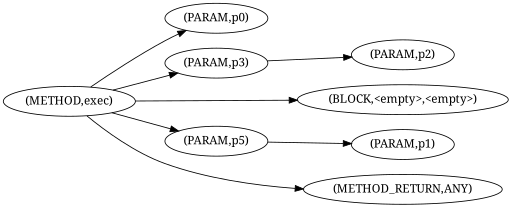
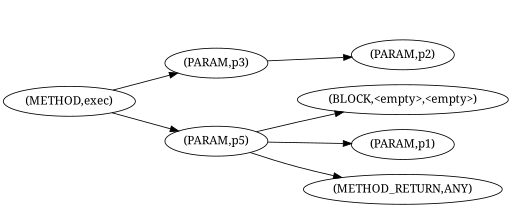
node "(PARAM,p0)": removed
edge "(METHOD,exec)" -> "(BLOCK,<empty>,<empty>)": now "(PARAM,p5)" -> "(BLOCK,<empty>,<empty>)"
edge "(METHOD,exec)" -> "(METHOD_RETURN,ANY)": now "(PARAM,p5)" -> "(METHOD_RETURN,ANY)"
